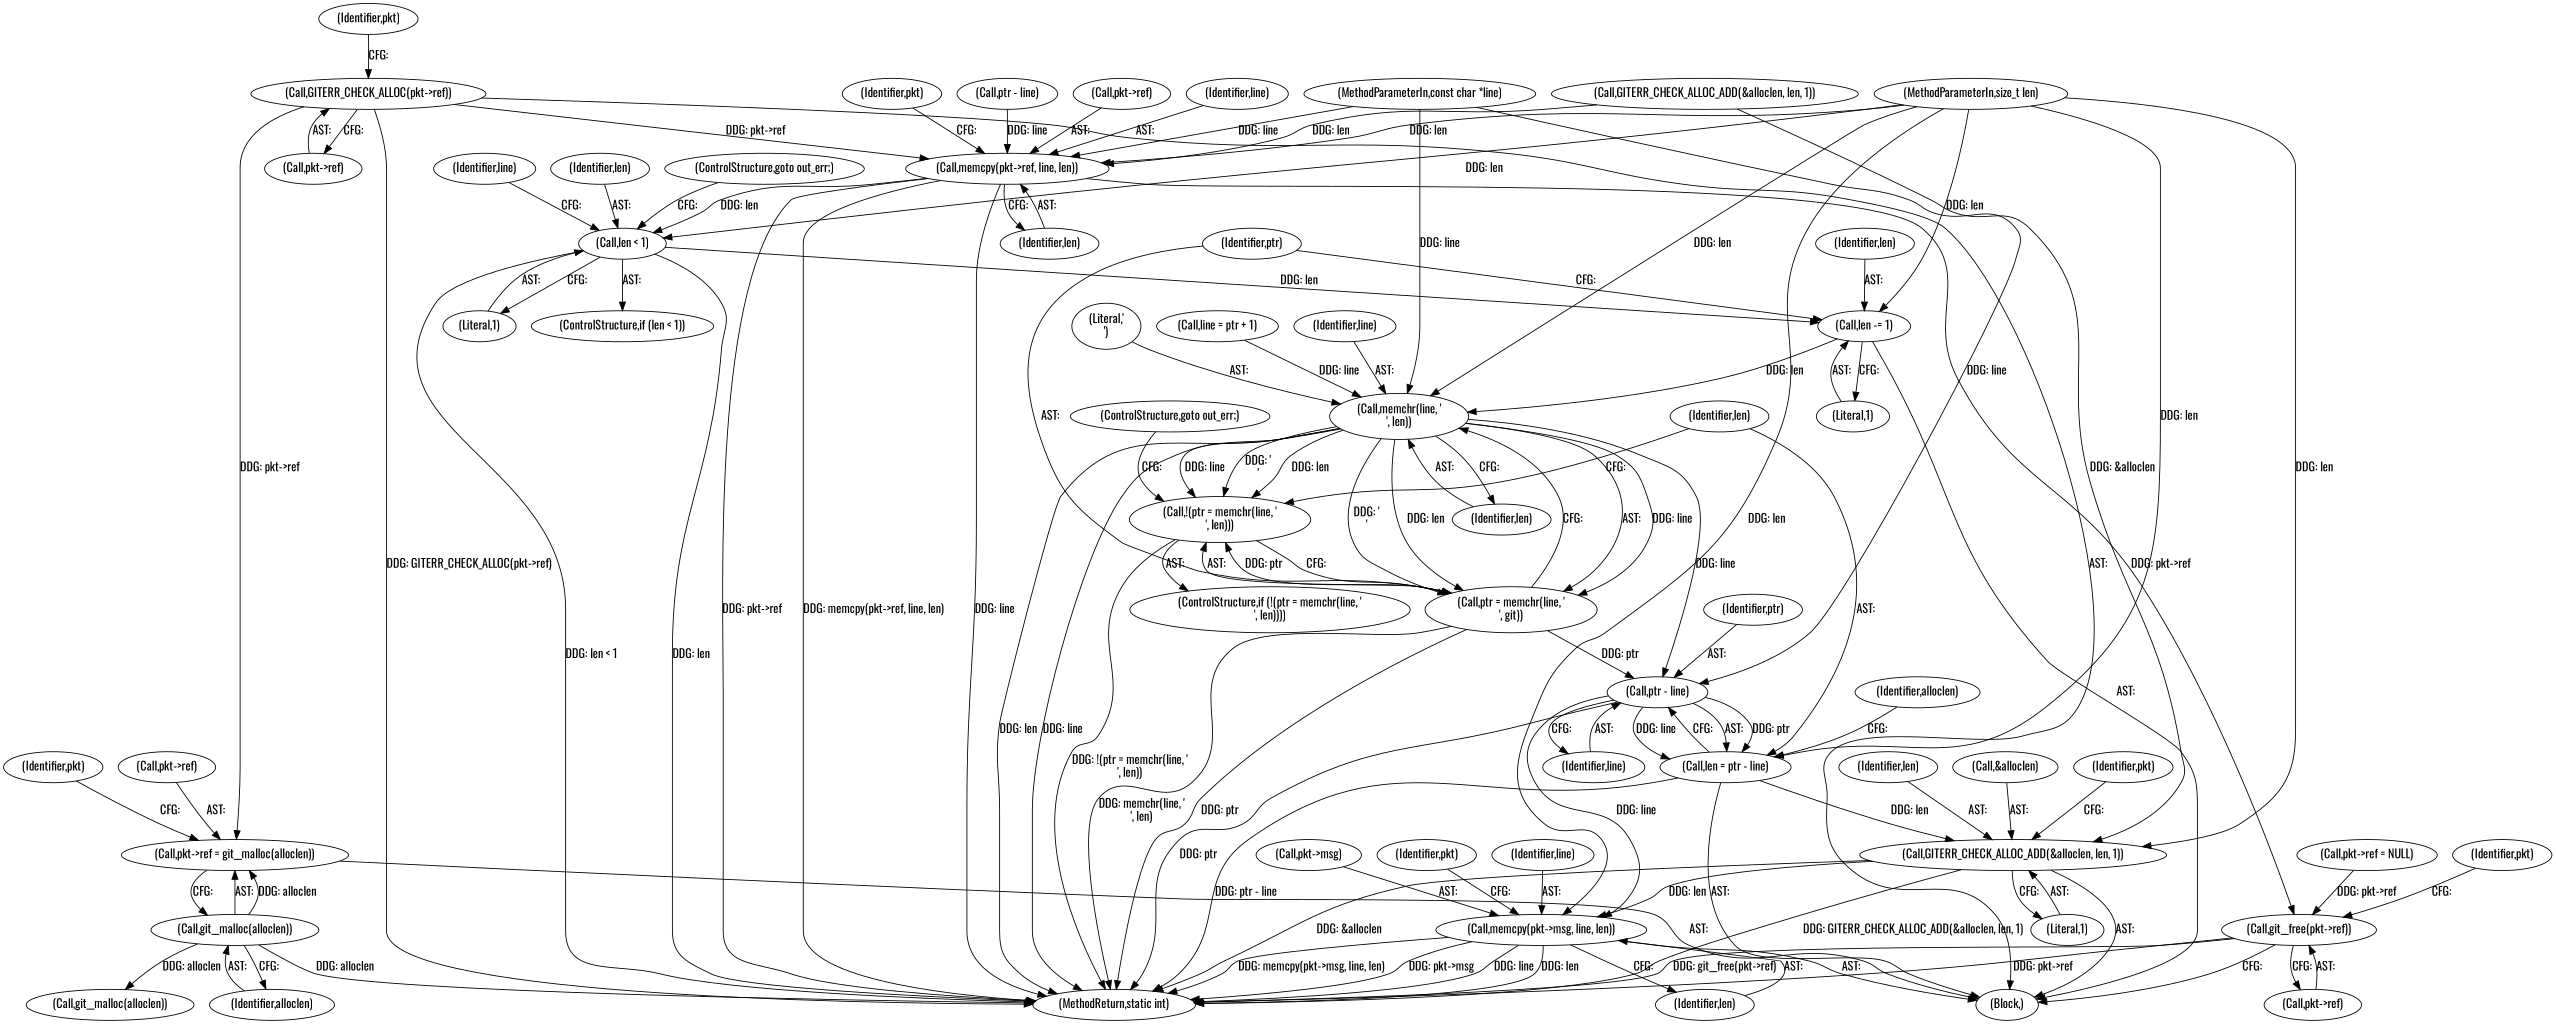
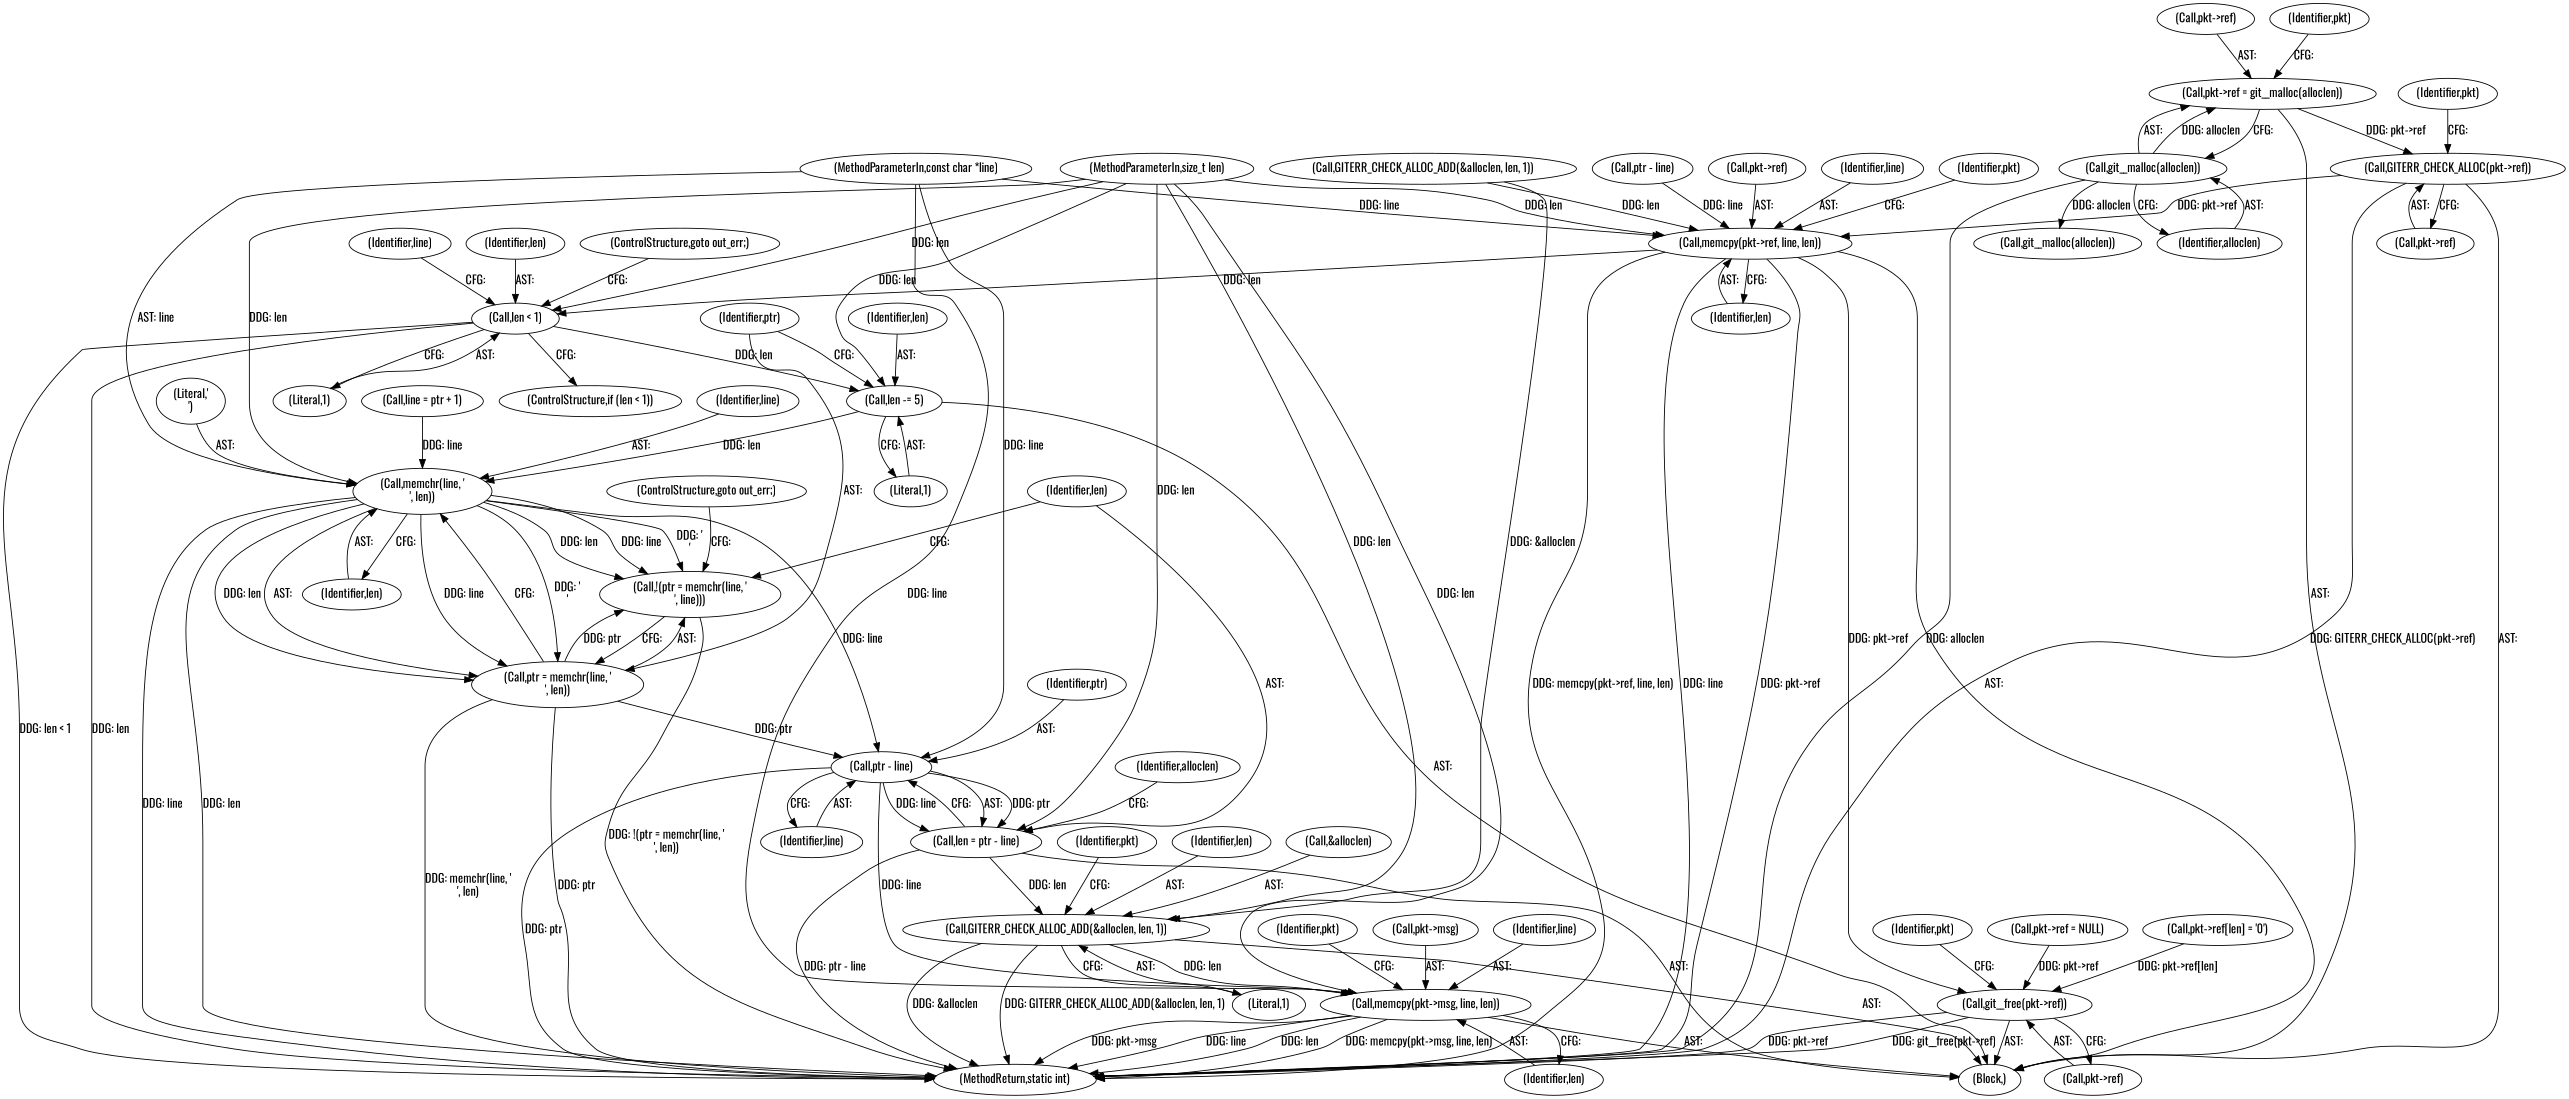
edge "(MethodParameterIn,const char *line)" -> "(Call,memchr(line, ' ', len))": label "DDG: line" -> "AST: line"
edge "(Call,len < 1)" -> "(ControlStructure,if (len < 1))": label "AST: " -> "CFG: "
node "(Call,len -= 1)": label "(Call,len -= 1)" -> "(Call,len -= 5)"
edge "(Call,GITERR_CHECK_ALLOC(pkt->ref))" -> "(Call,pkt->ref = git__malloc(alloclen))": reversed
node "(Call,!(ptr = memchr(line, ' ', len)))": label "(Call,!(ptr = memchr(line, ' ', len)))" -> "(Call,!(ptr = memchr(line, ' ', line)))"
node "(ControlStructure,if (!(ptr = memchr(line, ' ', len))))": removed
node "(Call,ptr = memchr(line, ' ', git))": label "(Call,ptr = memchr(line, ' ', git))" -> "(Call,ptr = memchr(line, ' ', len))"
edge "(Call,memcpy(pkt->ref, line, len))" -> "(Block,)": added, label "AST:"
edge "(MethodParameterIn,const char *line)" -> "(Call,memcpy(pkt->msg, line, len))": added, label "DDG: line"
node "(Call,pkt->ref[len] = '0')": added
edge "(Call,git__free(pkt->ref))" -> "(Block,)": label "CFG: " -> "AST: "
